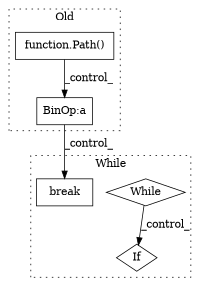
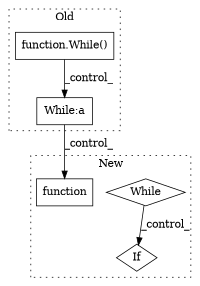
node "function.Path()": label "function.Path()" -> "function.While()"
node "BinOp:a": label "BinOp:a" -> "While:a"
cluster "While": label "While" -> "New"
node "break": label "break" -> "function"
